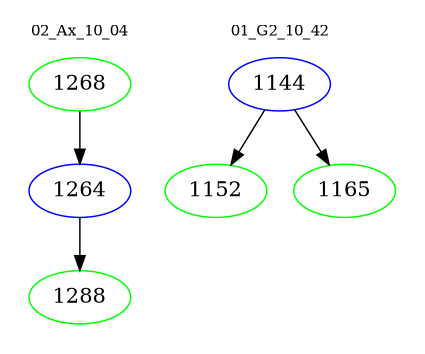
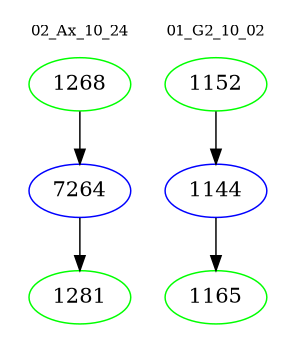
cluster "02_Ax_10_04": label "02_Ax_10_04" -> "02_Ax_10_24"
cluster "01_G2_10_42": label "01_G2_10_42" -> "01_G2_10_02"
edge "1144" -> "1152": reversed
node "1264": label "1264" -> "7264"
node "1288": label "1288" -> "1281"
